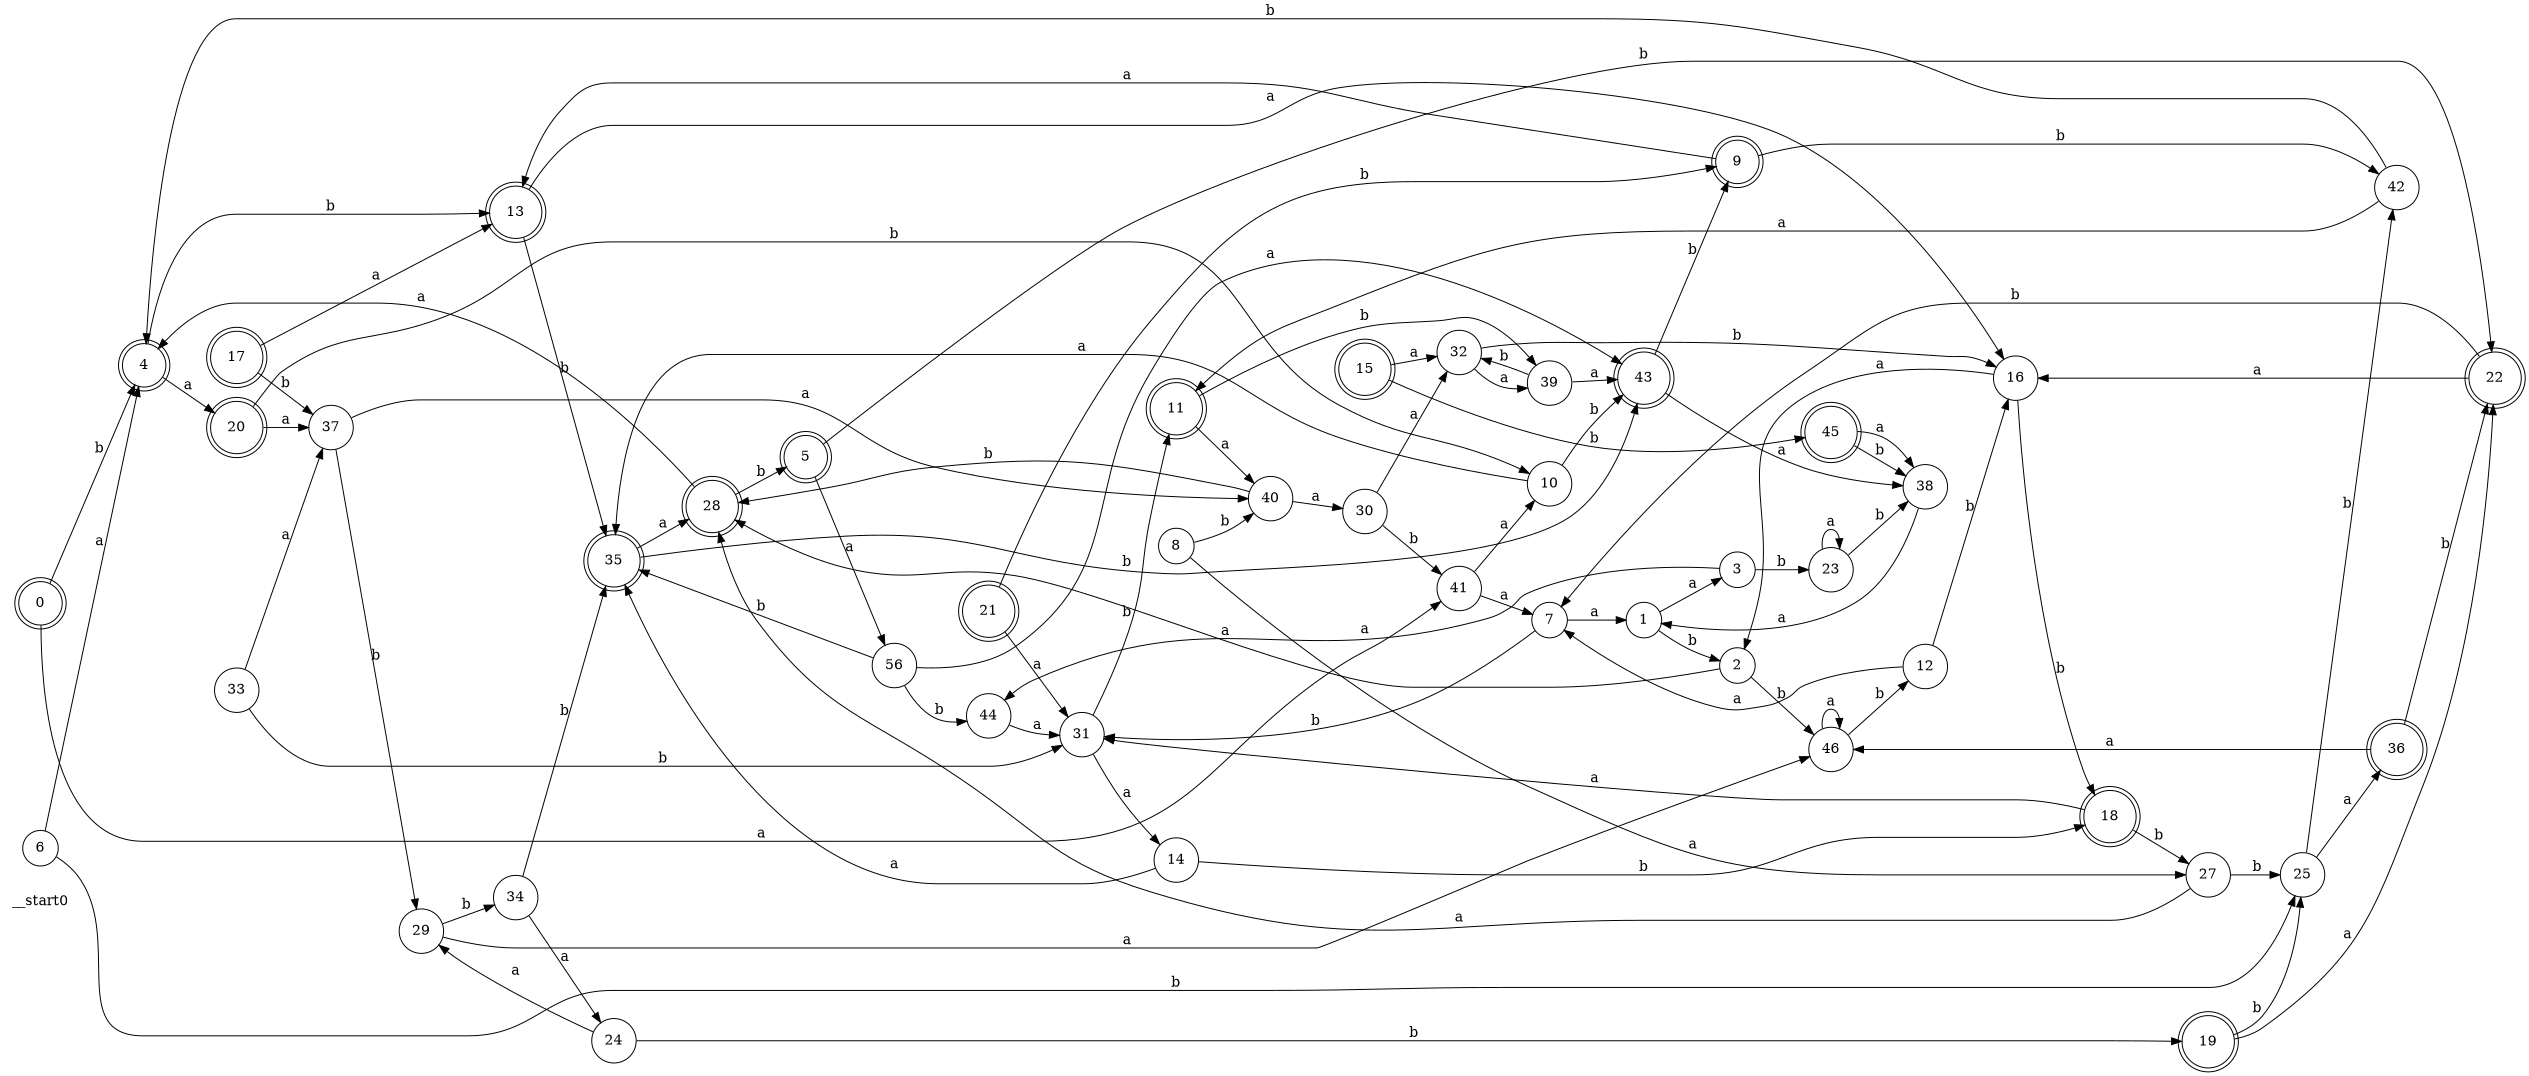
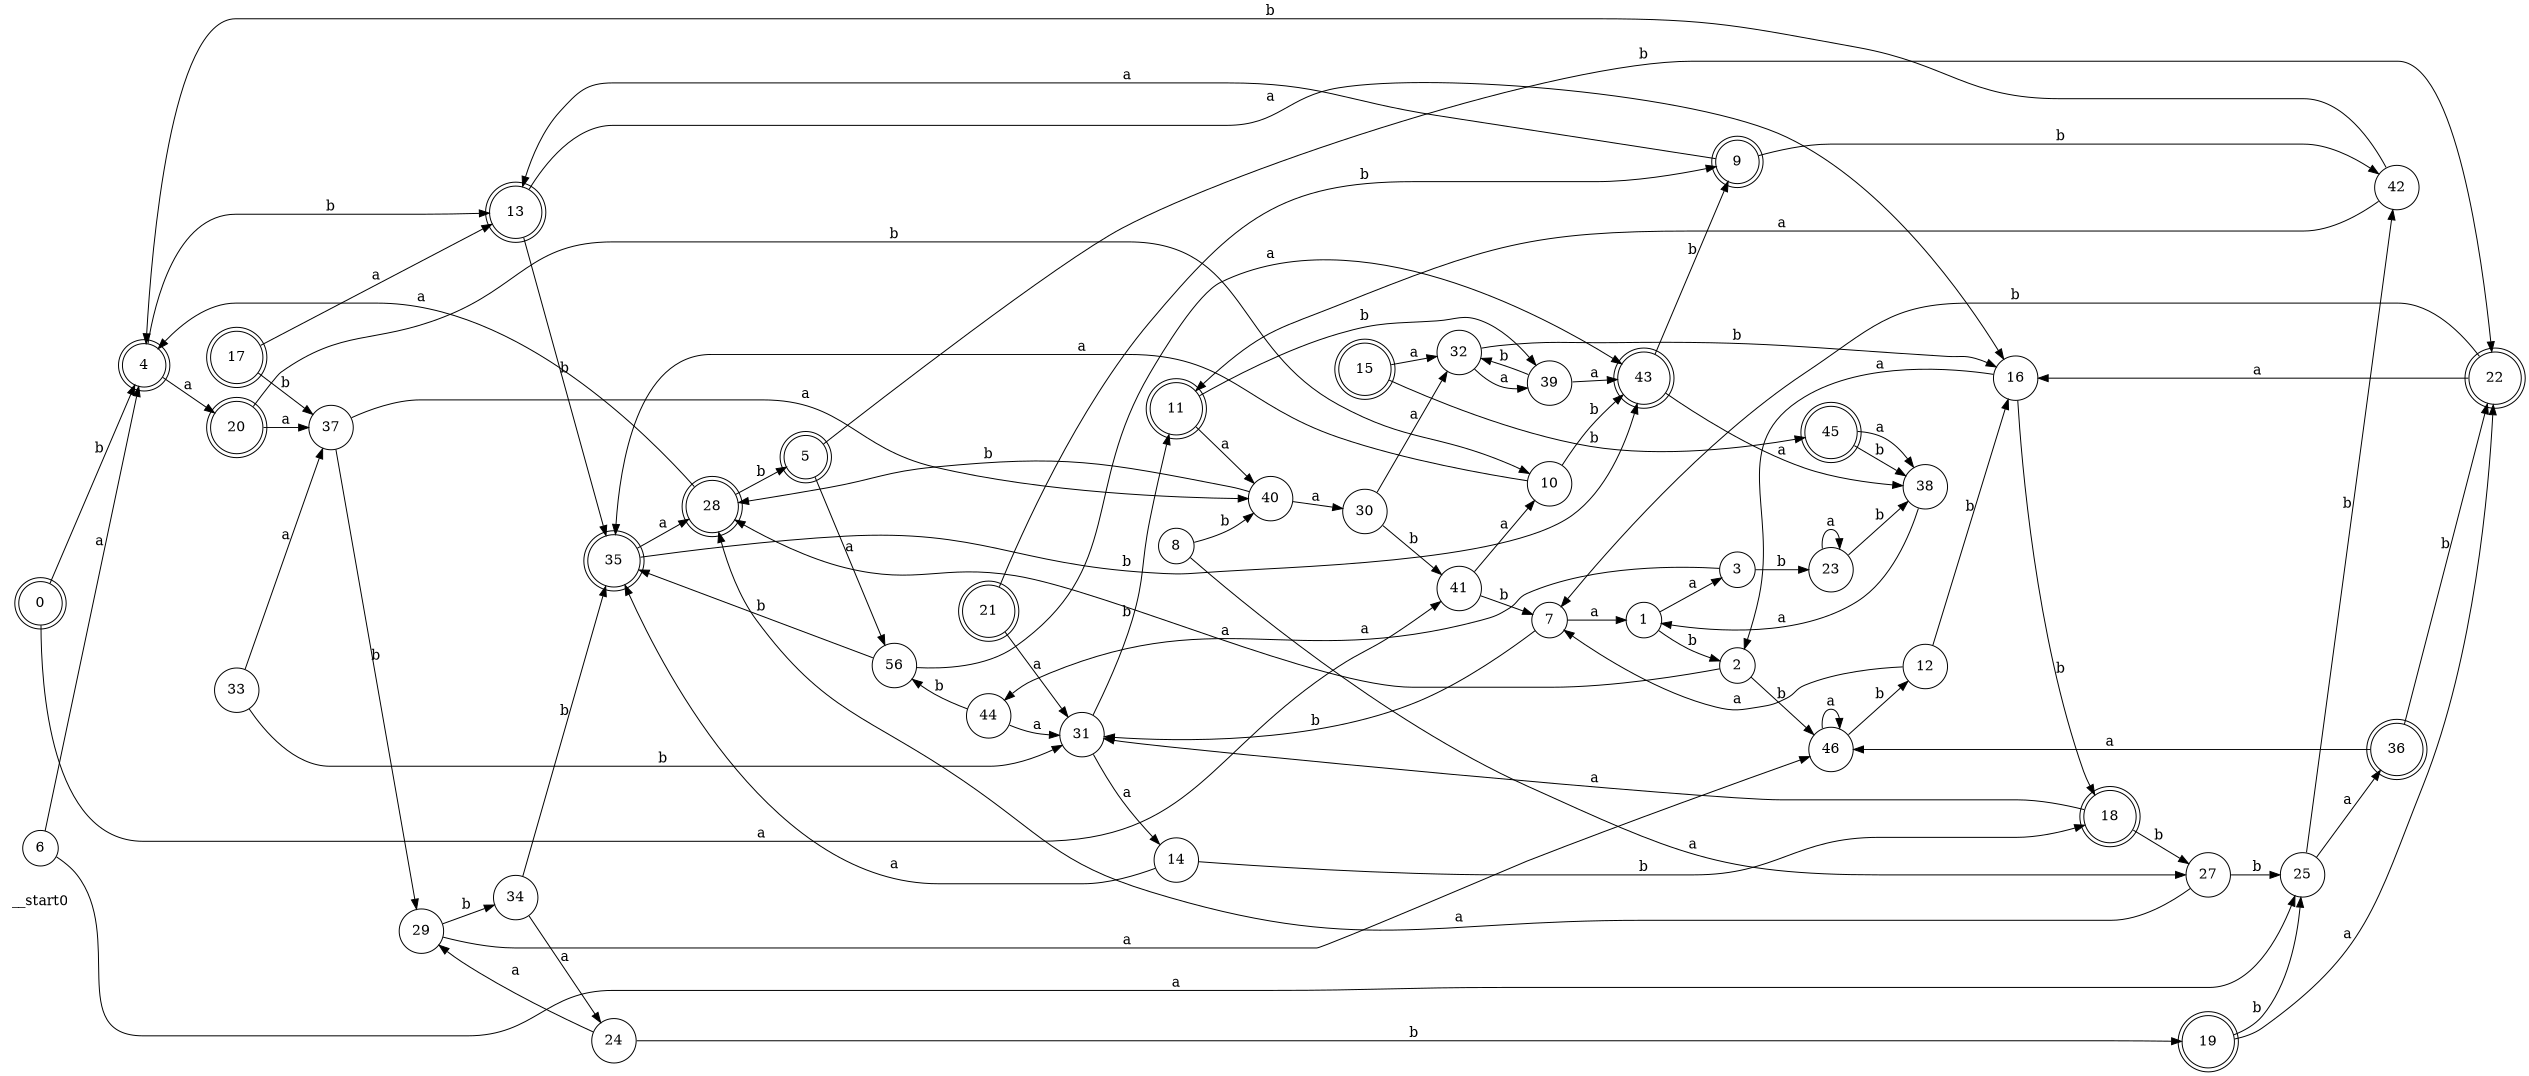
edge "41" -> "7": label "a" -> "b"
edge "56" -> "44": reversed
edge "6" -> "25": label "b" -> "a"
